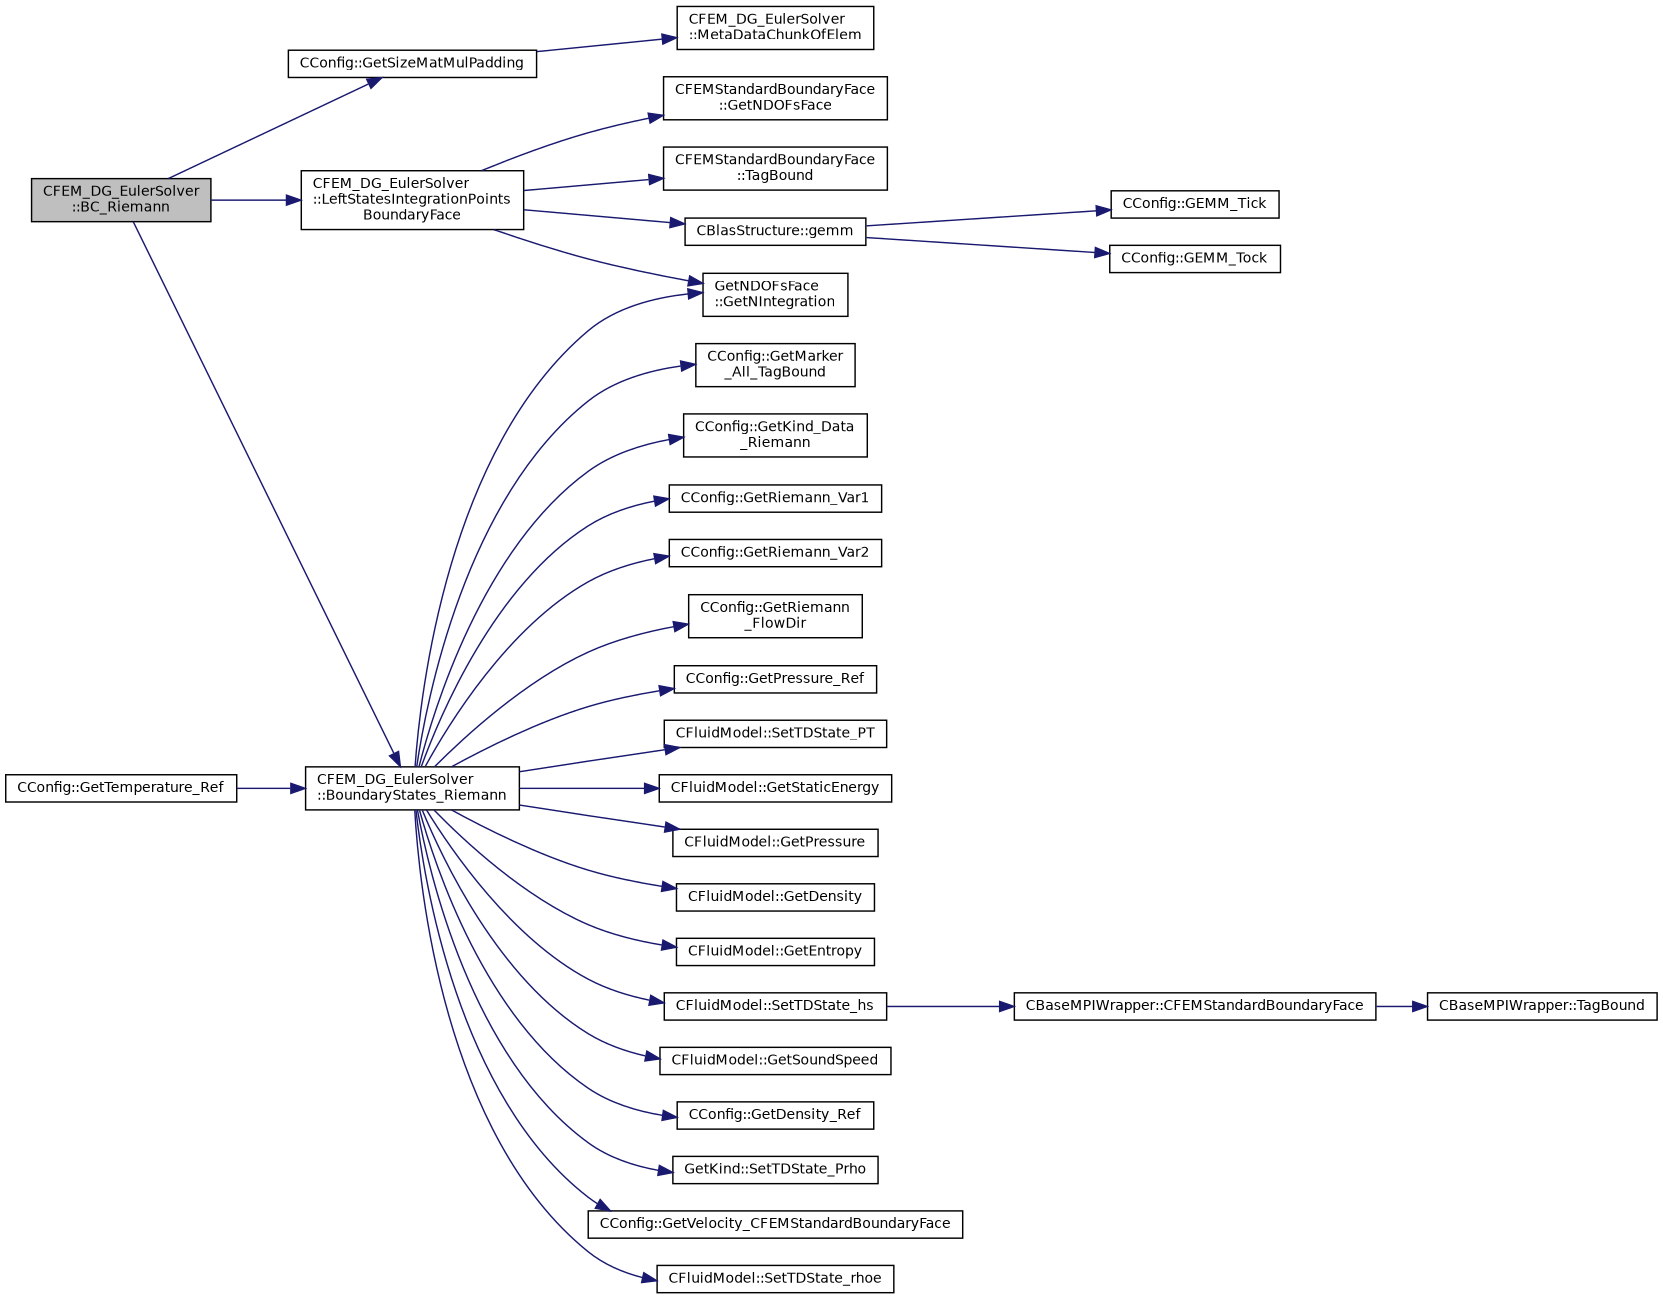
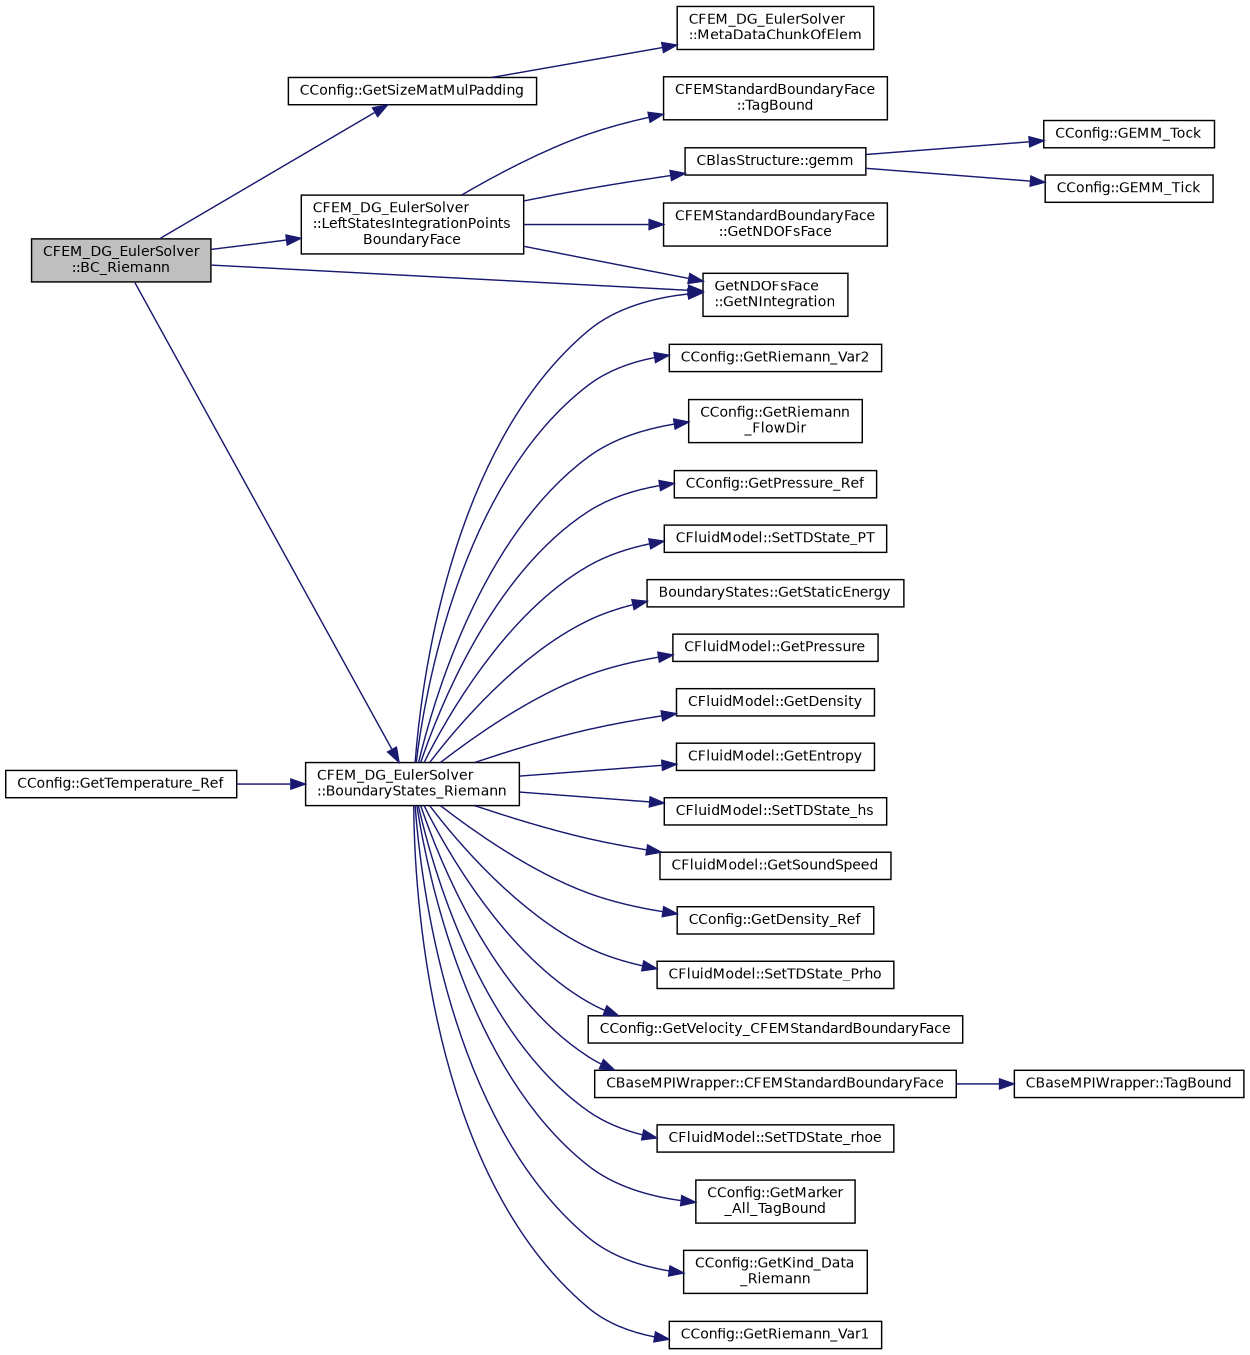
edge "CFEM_DG_EulerSolver ::BC_Riemann" -> "GetNDOFsFace ::GetNIntegration": added
node "CFluidModel::GetStaticEnergy": label "CFluidModel::GetStaticEnergy" -> "BoundaryStates::GetStaticEnergy"
edge "CFluidModel::SetTDState_hs" -> "CBaseMPIWrapper::CFEMStandardBoundaryFace": now "CFEM_DG_EulerSolver ::BoundaryStates_Riemann" -> "CBaseMPIWrapper::CFEMStandardBoundaryFace"
node "GetKind::SetTDState_Prho": label "GetKind::SetTDState_Prho" -> "CFluidModel::SetTDState_Prho"
